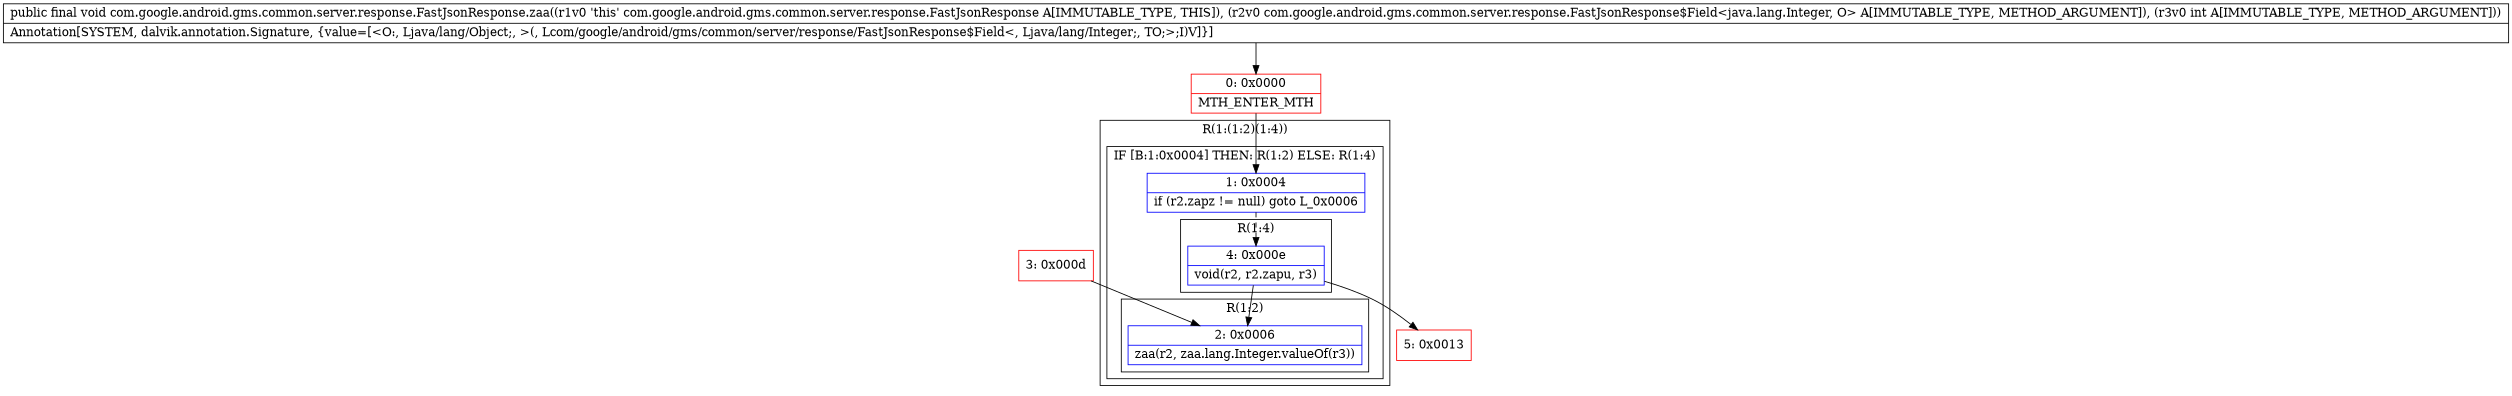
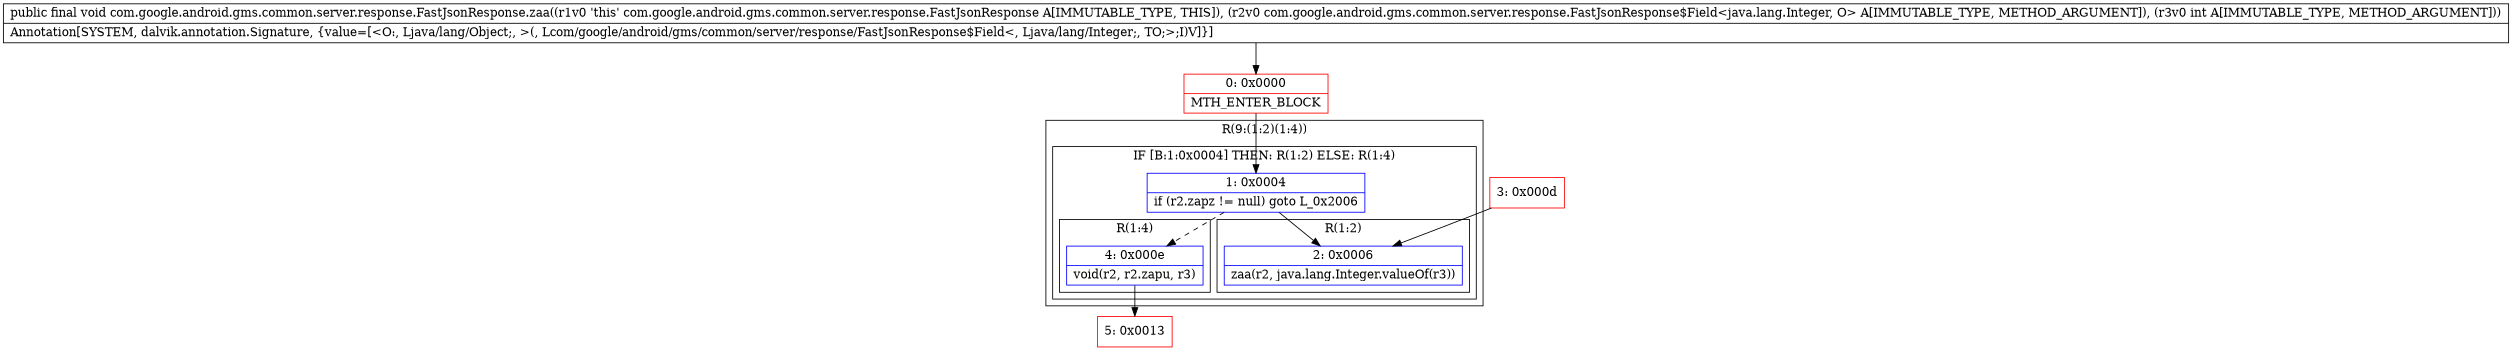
node "0: 0x0000": text "MTH_ENTER_MTH" -> "MTH_ENTER_BLOCK"
cluster "R(1:(1:2)(1:4))": label "R(1:(1:2)(1:4))" -> "R(9:(1:2)(1:4))"
node "1: 0x0004": text "if (r2.zapz != null) goto L_0x0006" -> "if (r2.zapz != null) goto L_0x2006"
edge "4: 0x000e" -> "2: 0x0006": now "1: 0x0004" -> "2: 0x0006"
node "2: 0x0006": text "zaa(r2, zaa.lang.Integer.valueOf(r3))" -> "zaa(r2, java.lang.Integer.valueOf(r3))"
